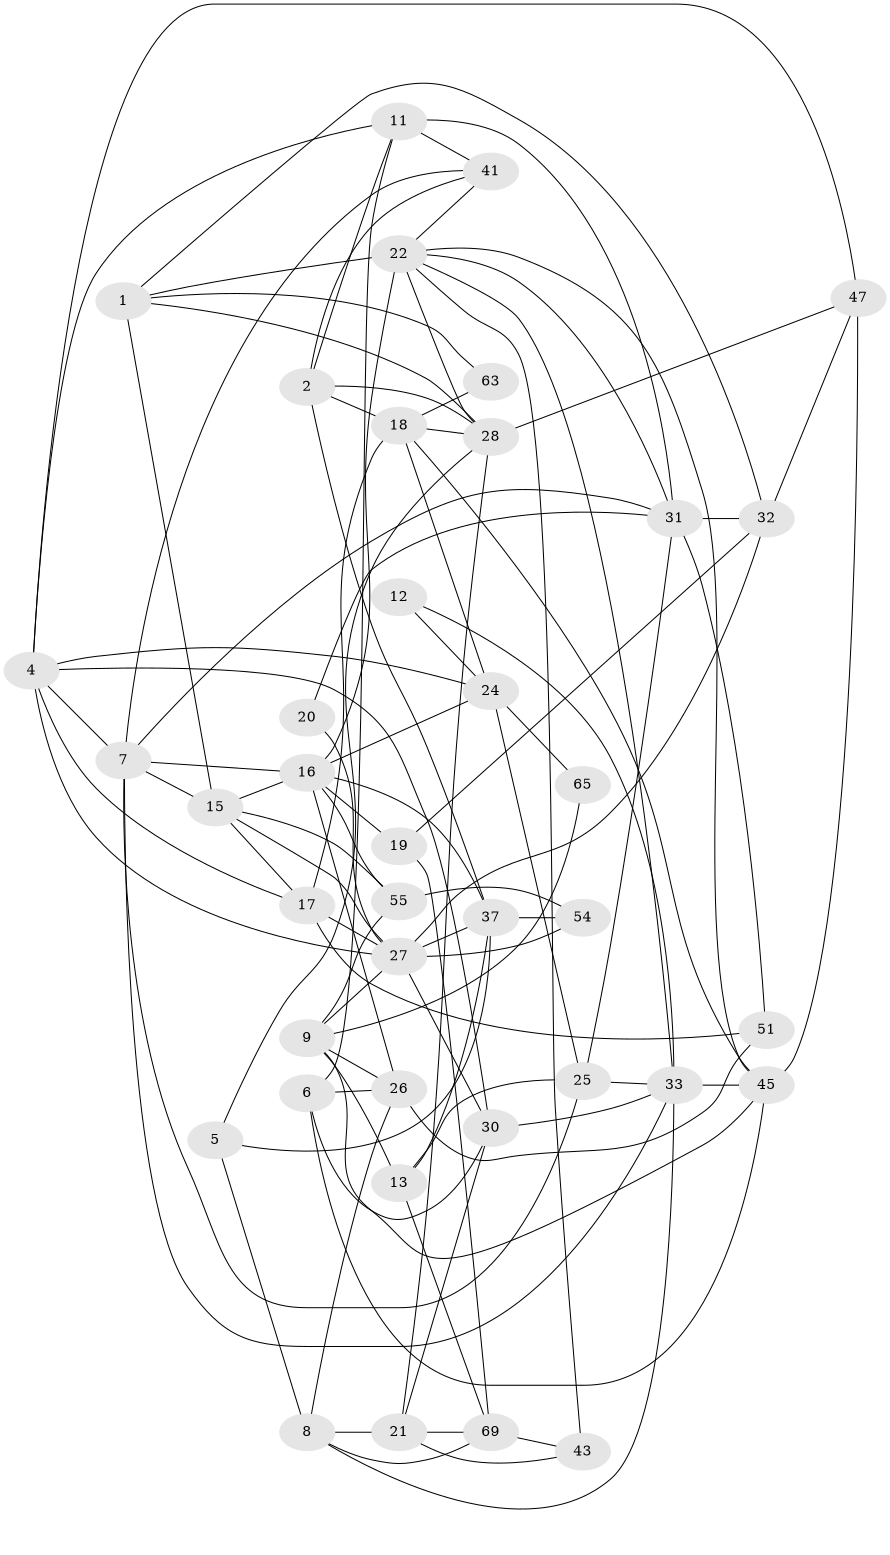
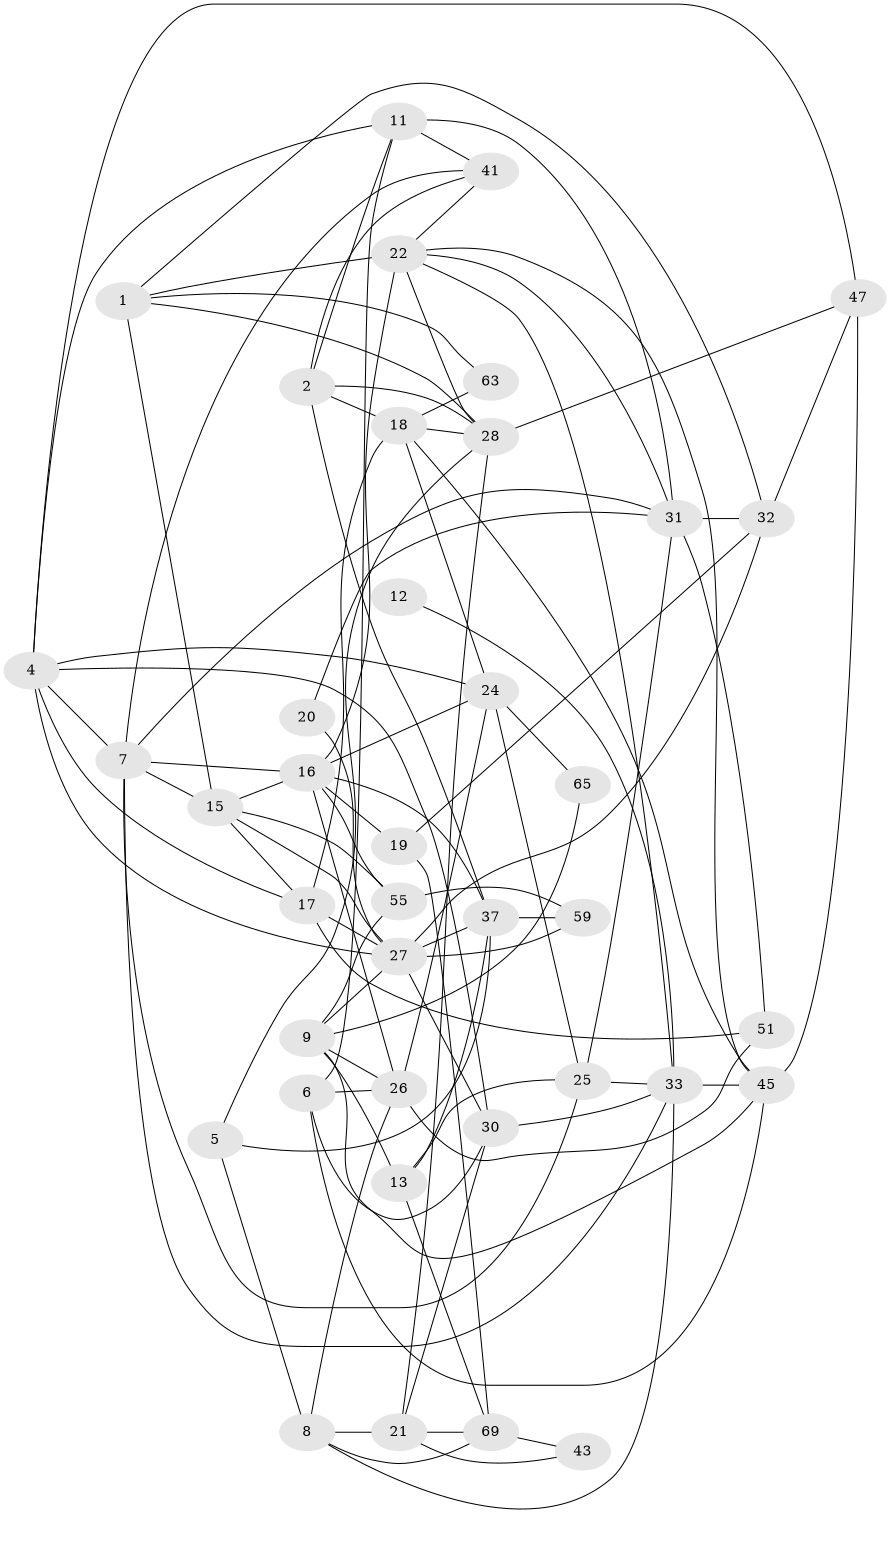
edge "12" -- "24": now "26" -- "24"
edge "22" -- "43": removed
node "54": label "54" -> "59"
